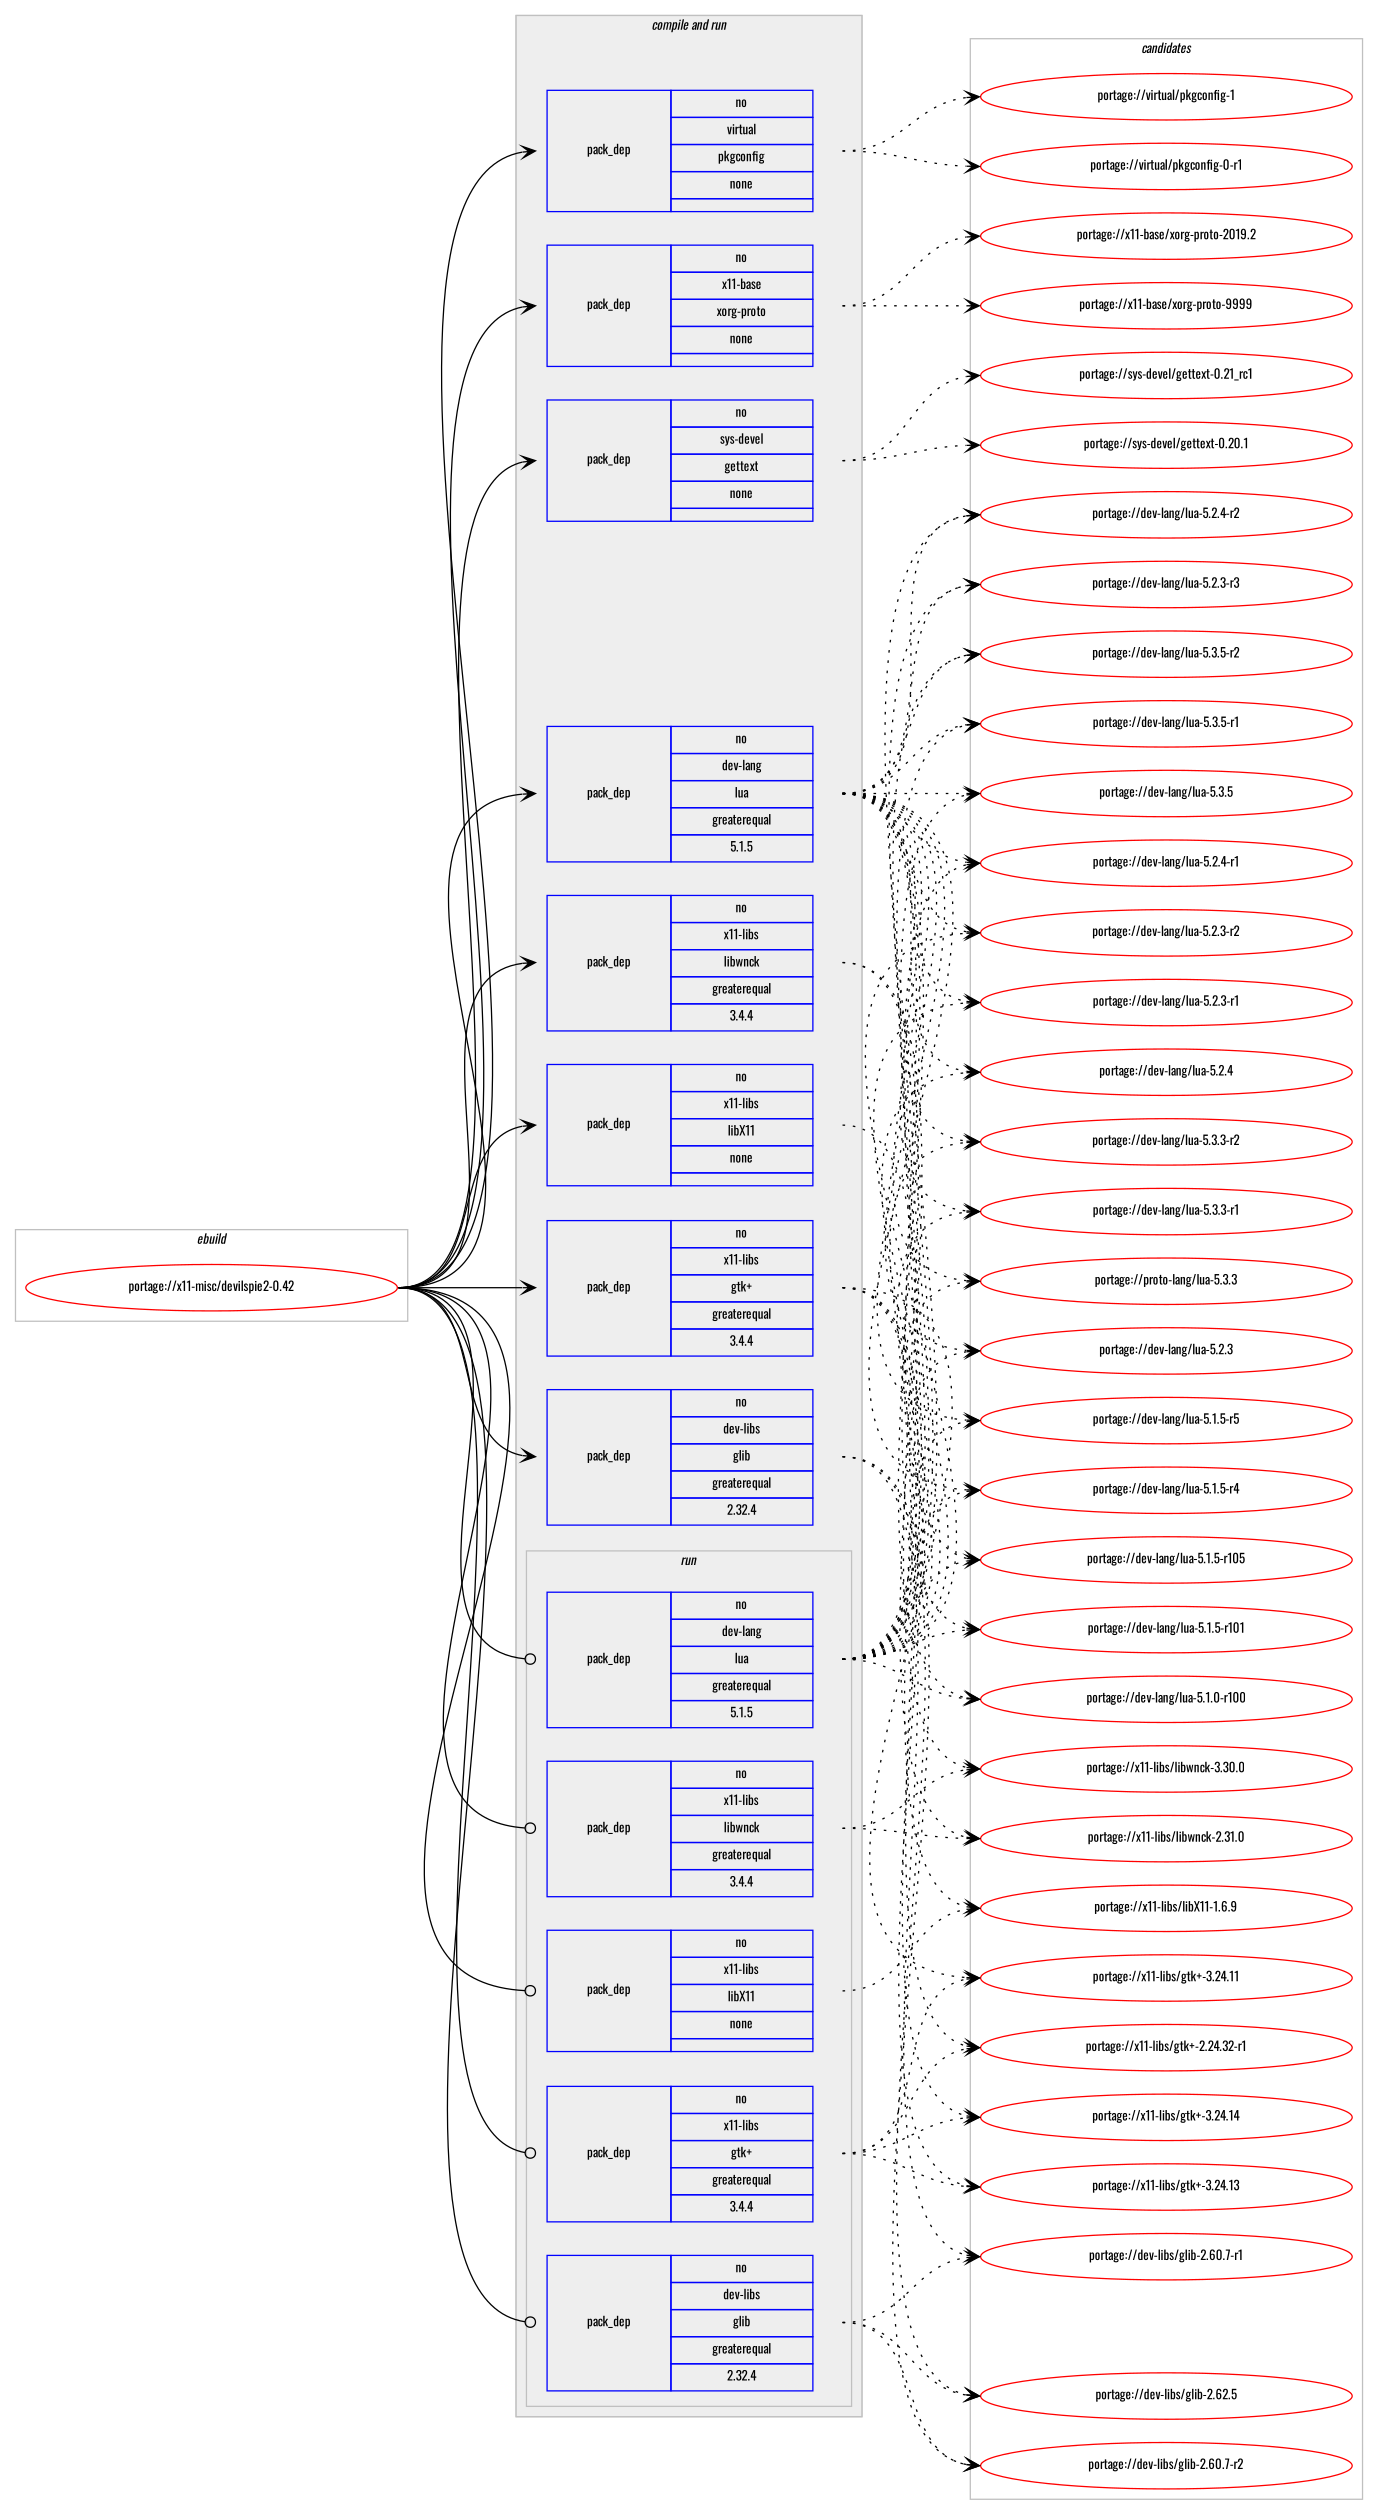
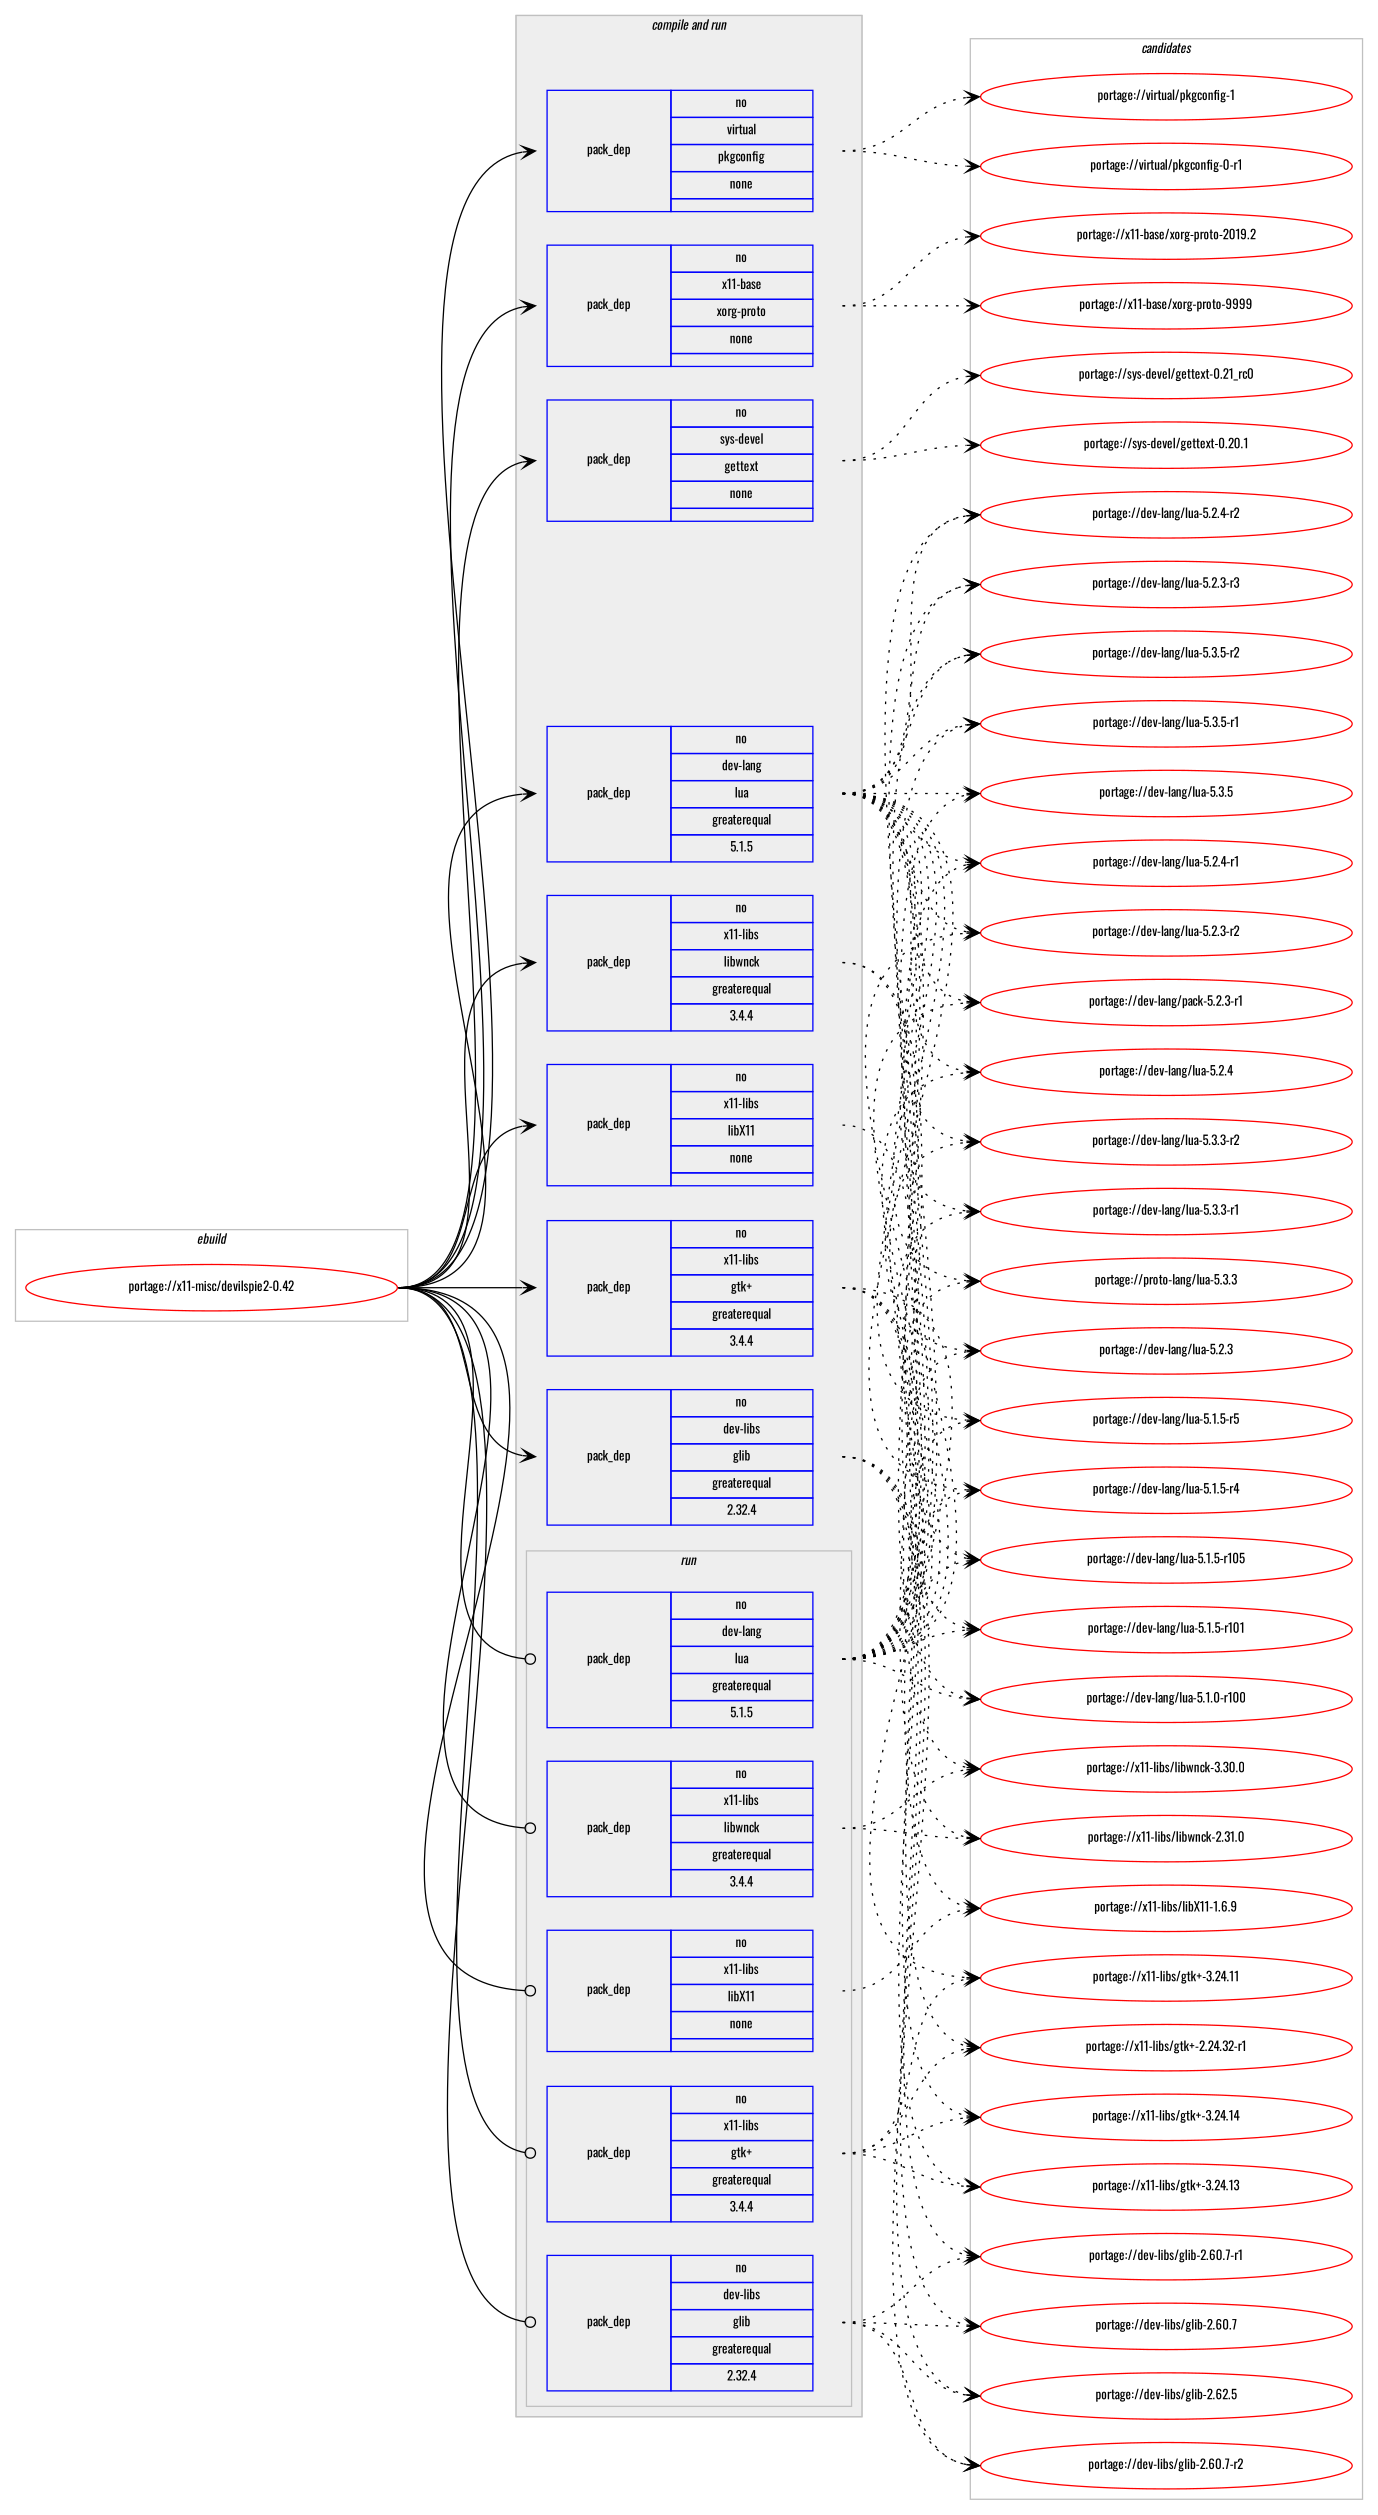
node "portage://sys-devel/gettext-0.21_rc1": label "portage://sys-devel/gettext-0.21_rc1" -> "portage://sys-devel/gettext-0.21_rc0"
node "portage://dev-lang/lua-5.2.3-r1": label "portage://dev-lang/lua-5.2.3-r1" -> "portage://dev-lang/pack-5.2.3-r1"
node "portage://dev-libs/glib-2.60.7": added
